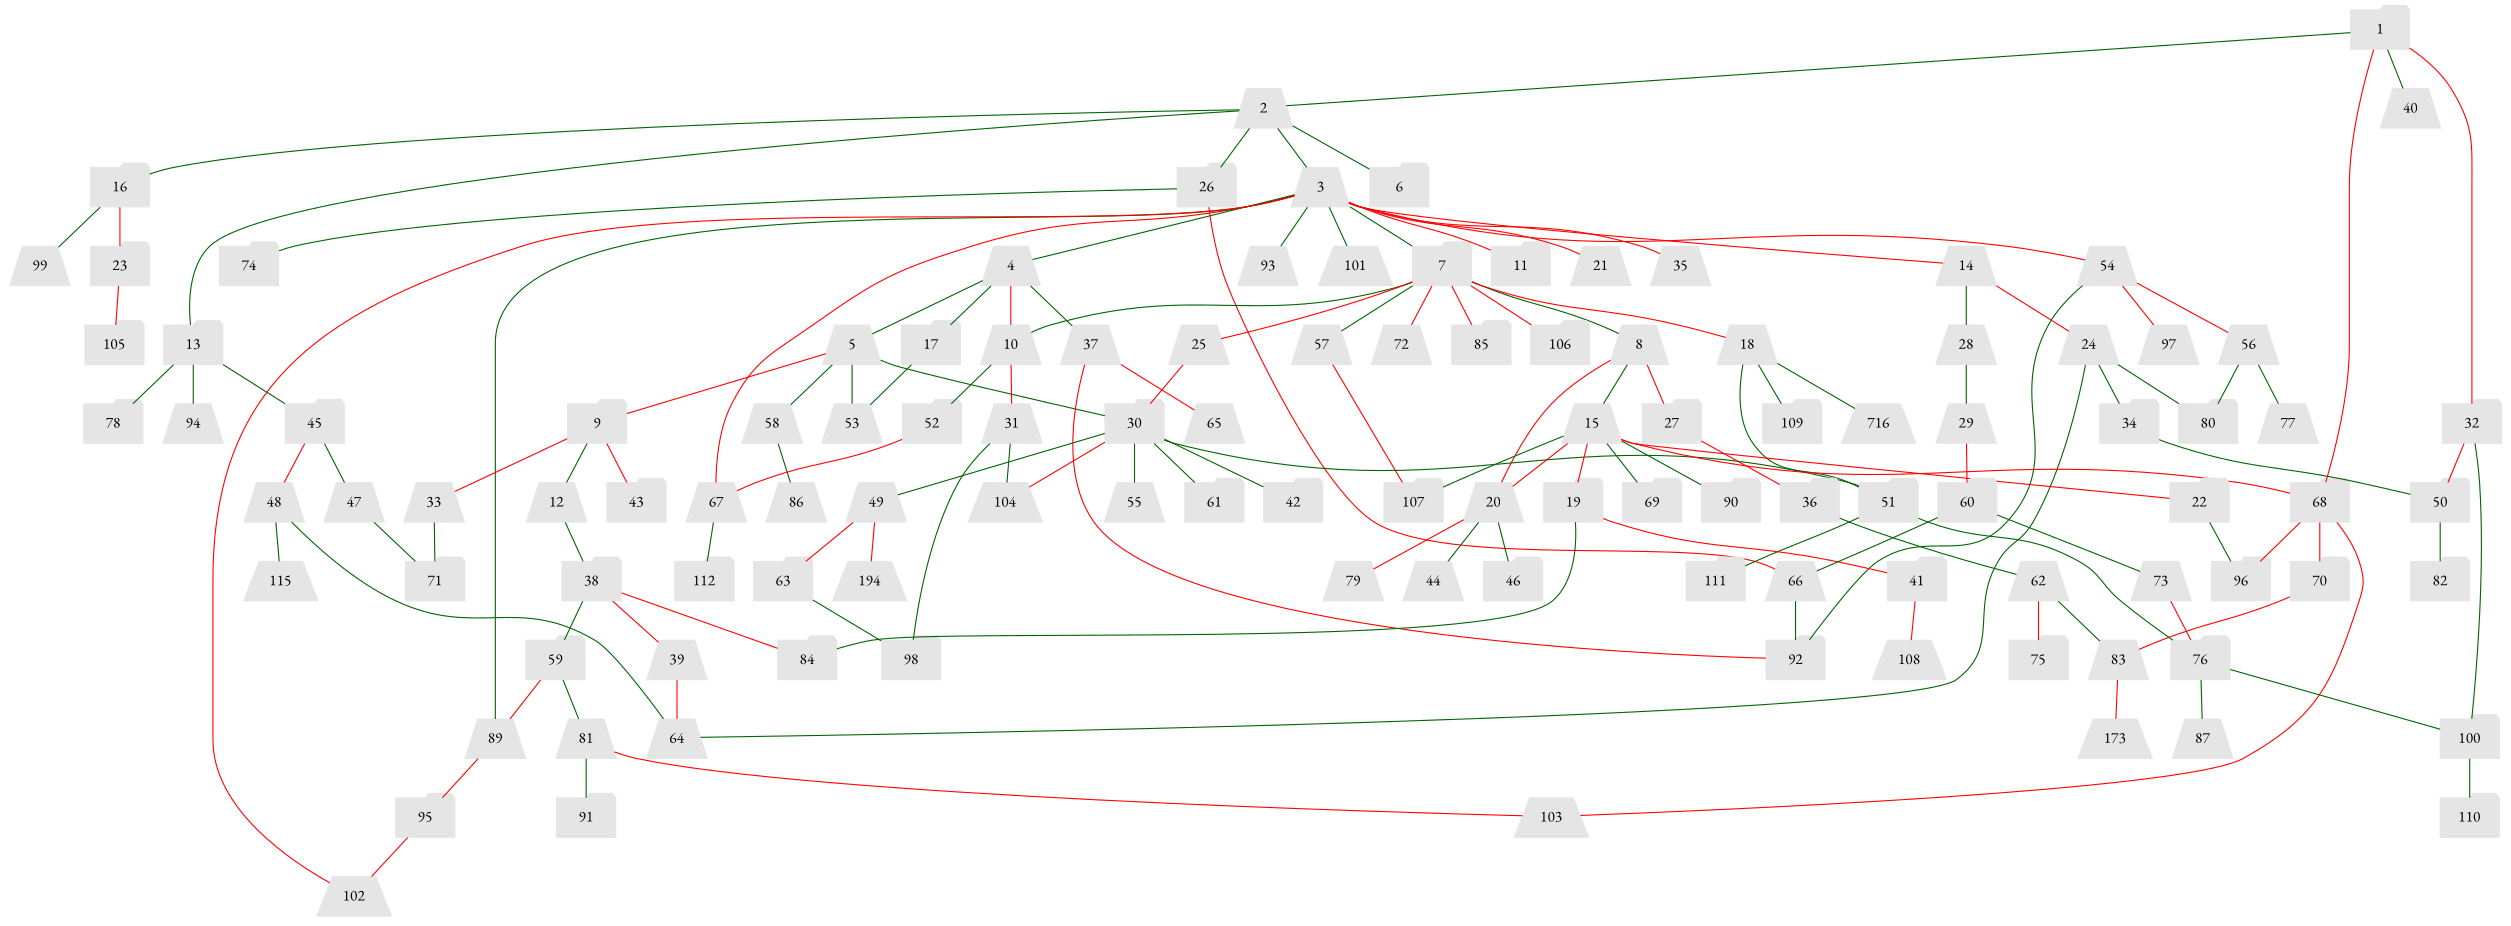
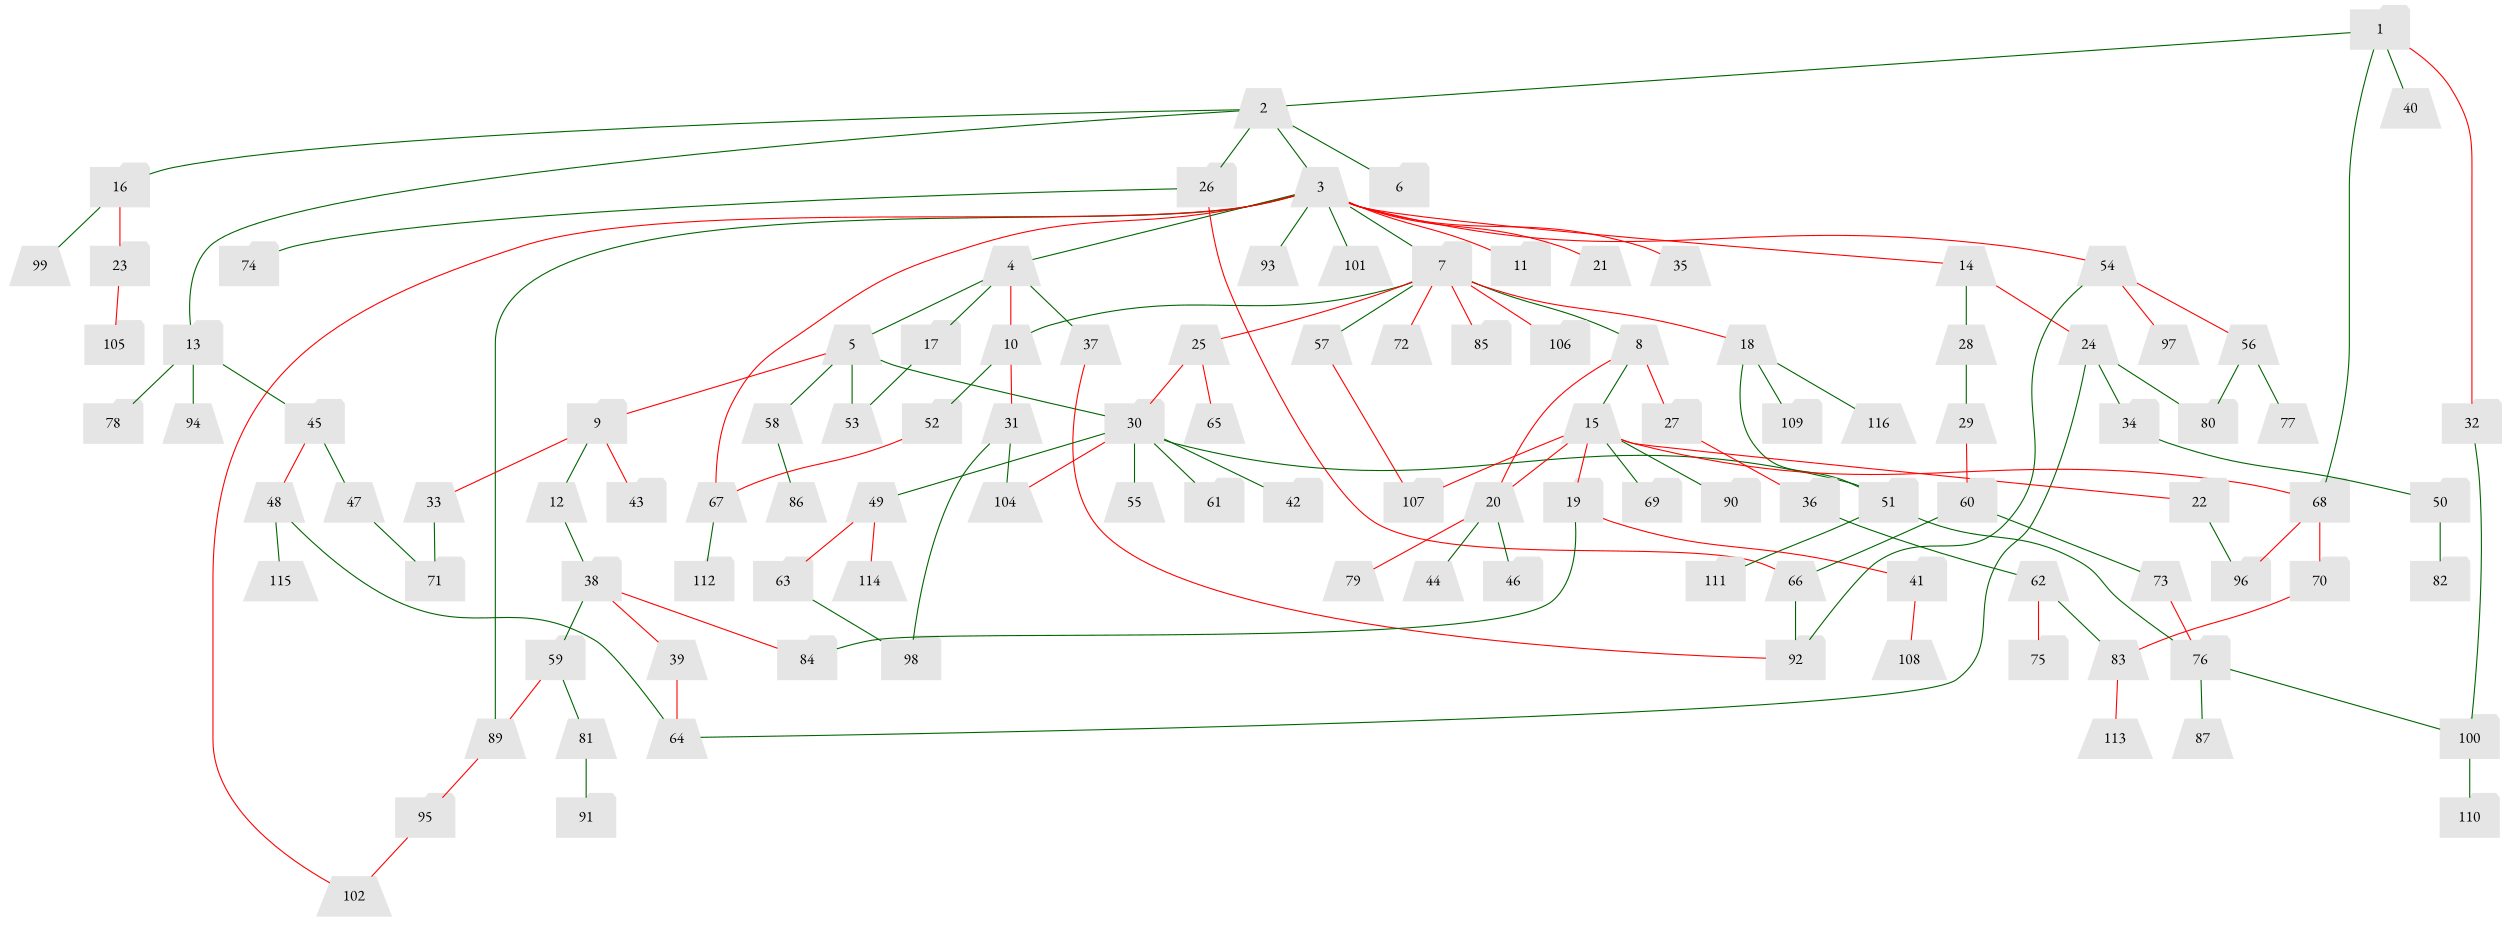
edge "1" -- "68": color red -> darkgreen
edge "37" -- "65": now "25" -- "65"
node "716": label "716" -> "116"
edge "15" -- "107": color darkgreen -> red
edge "32" -- "50": removed
node "194": label "194" -> "114"
node "173": label "173" -> "113"
node "103": removed
